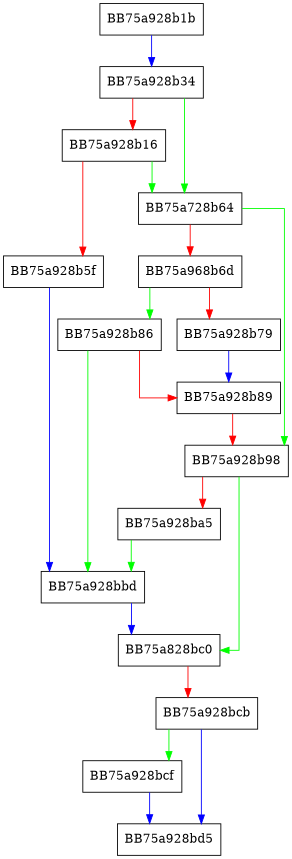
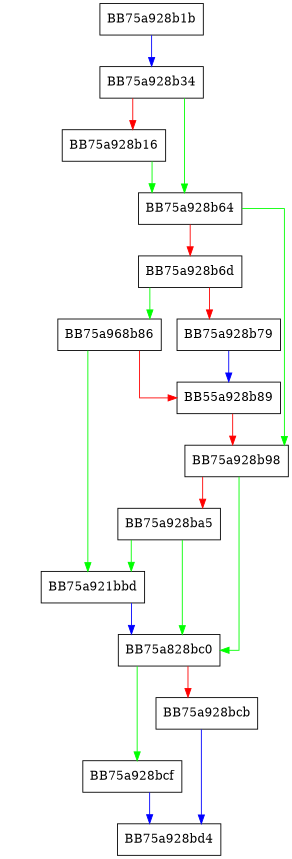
node "BB75a728b64": label "BB75a728b64" -> "BB75a928b64"
node "BB75a928b5f": removed
node "BB75a968b6d": label "BB75a968b6d" -> "BB75a928b6d"
node "BB75a928b86": label "BB75a928b86" -> "BB75a968b86"
node "BB75a928b89": label "BB75a928b89" -> "BB55a928b89"
edge "BB75a928ba5" -> "BB75a828bc0": added
node "BB75a928bbd": label "BB75a928bbd" -> "BB75a921bbd"
edge "BB75a928bcb" -> "BB75a928bcf": now "BB75a828bc0" -> "BB75a928bcf"
node "BB75a928bd5": label "BB75a928bd5" -> "BB75a928bd4"
